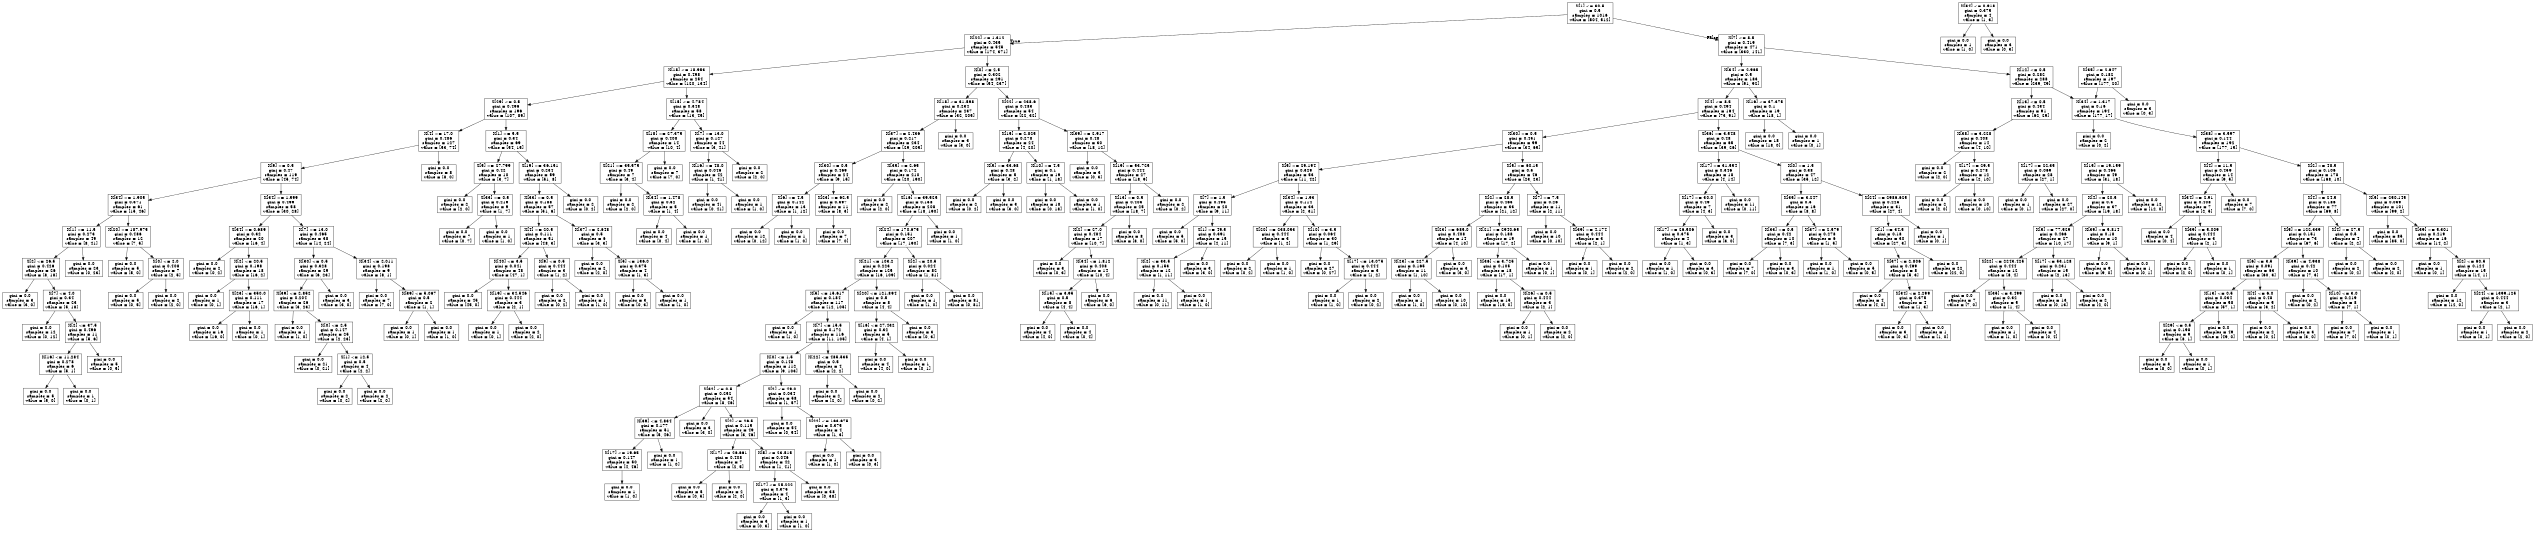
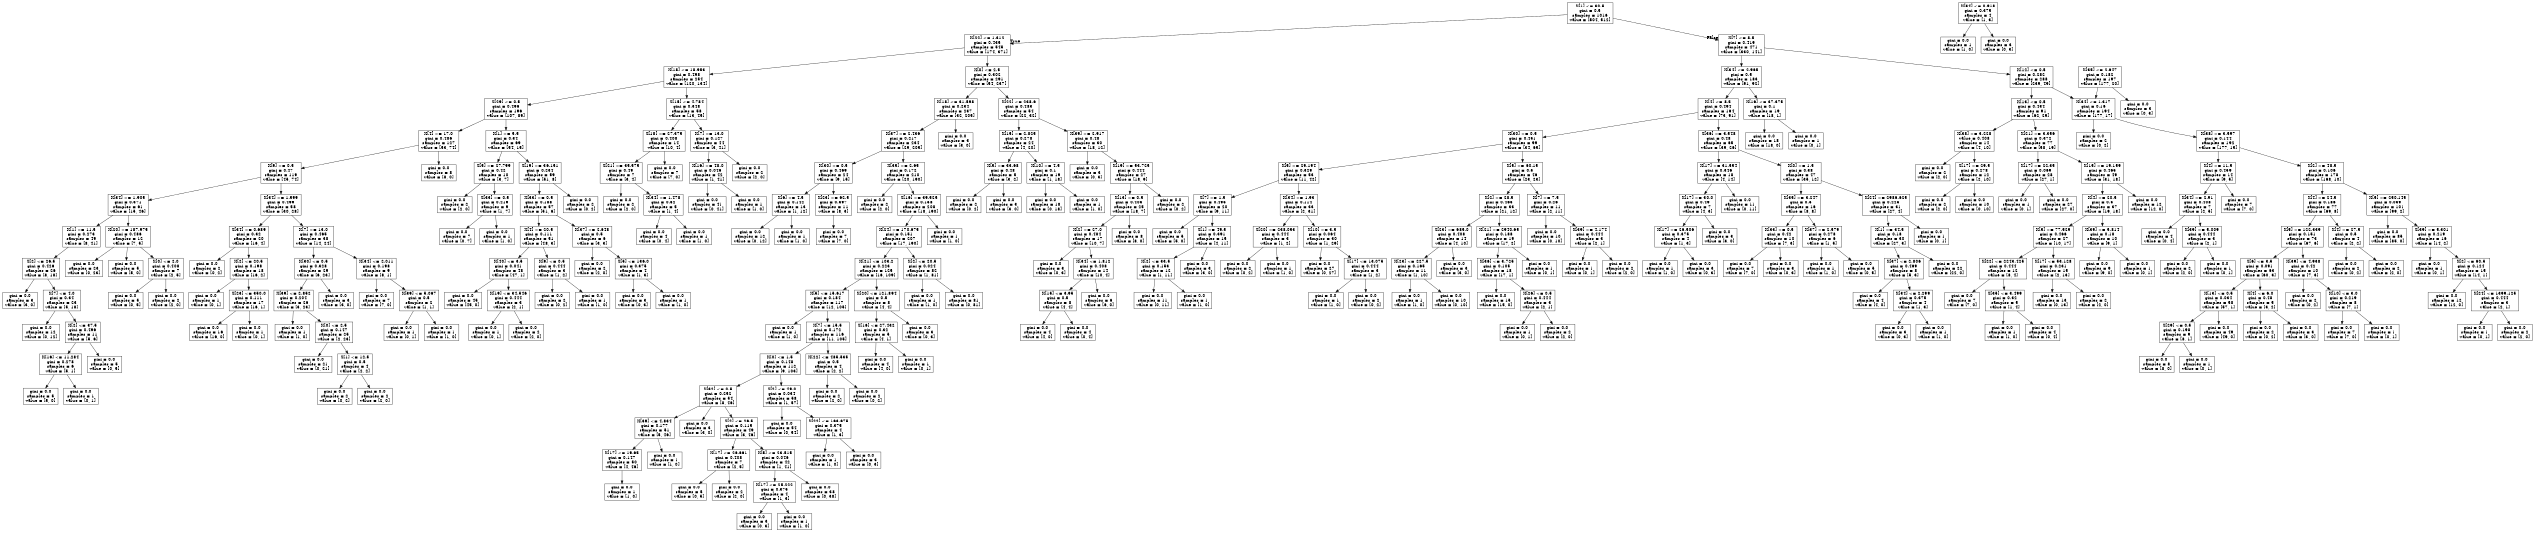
node "X[38] <= 3.228 gini = 0.408 samples = 14 value = [4, 10]": label "X[38] <= 3.228 gini = 0.408 samples = 14 value = [4, 10]" -> "X[38] <= 3.228 value = 0.408 samples = 14 value = [4, 10]"
node "X[21] <= 3.356 gini = 0.372 samples = 77 value = [58, 19]": added
edge "X[1] <= 11.5 gini = 0.273 samples = 49 value = [8, 41]" -> "gini = 0.0 samples = 23 value = [0, 23]": now "X[20] <= 187.975 gini = 0.486 samples = 12 value = [7, 5]" -> "gini = 0.0 samples = 23 value = [0, 23]"
